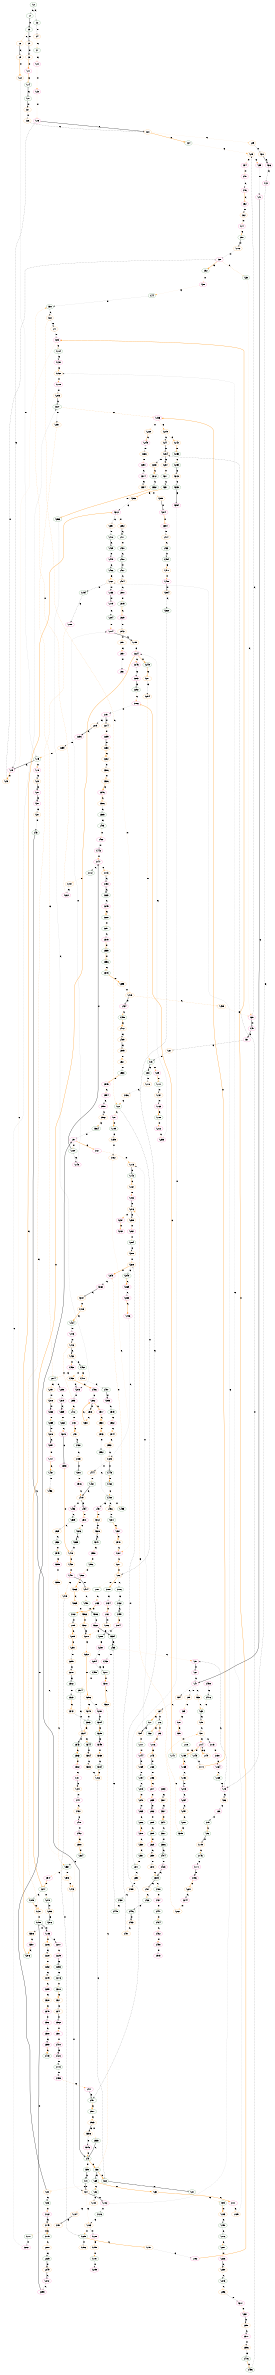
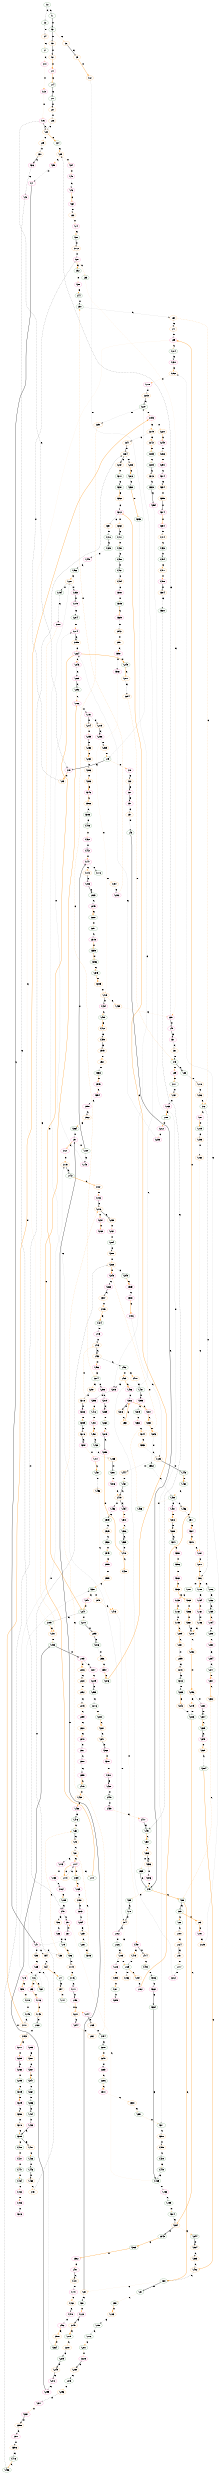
node "S439": added
